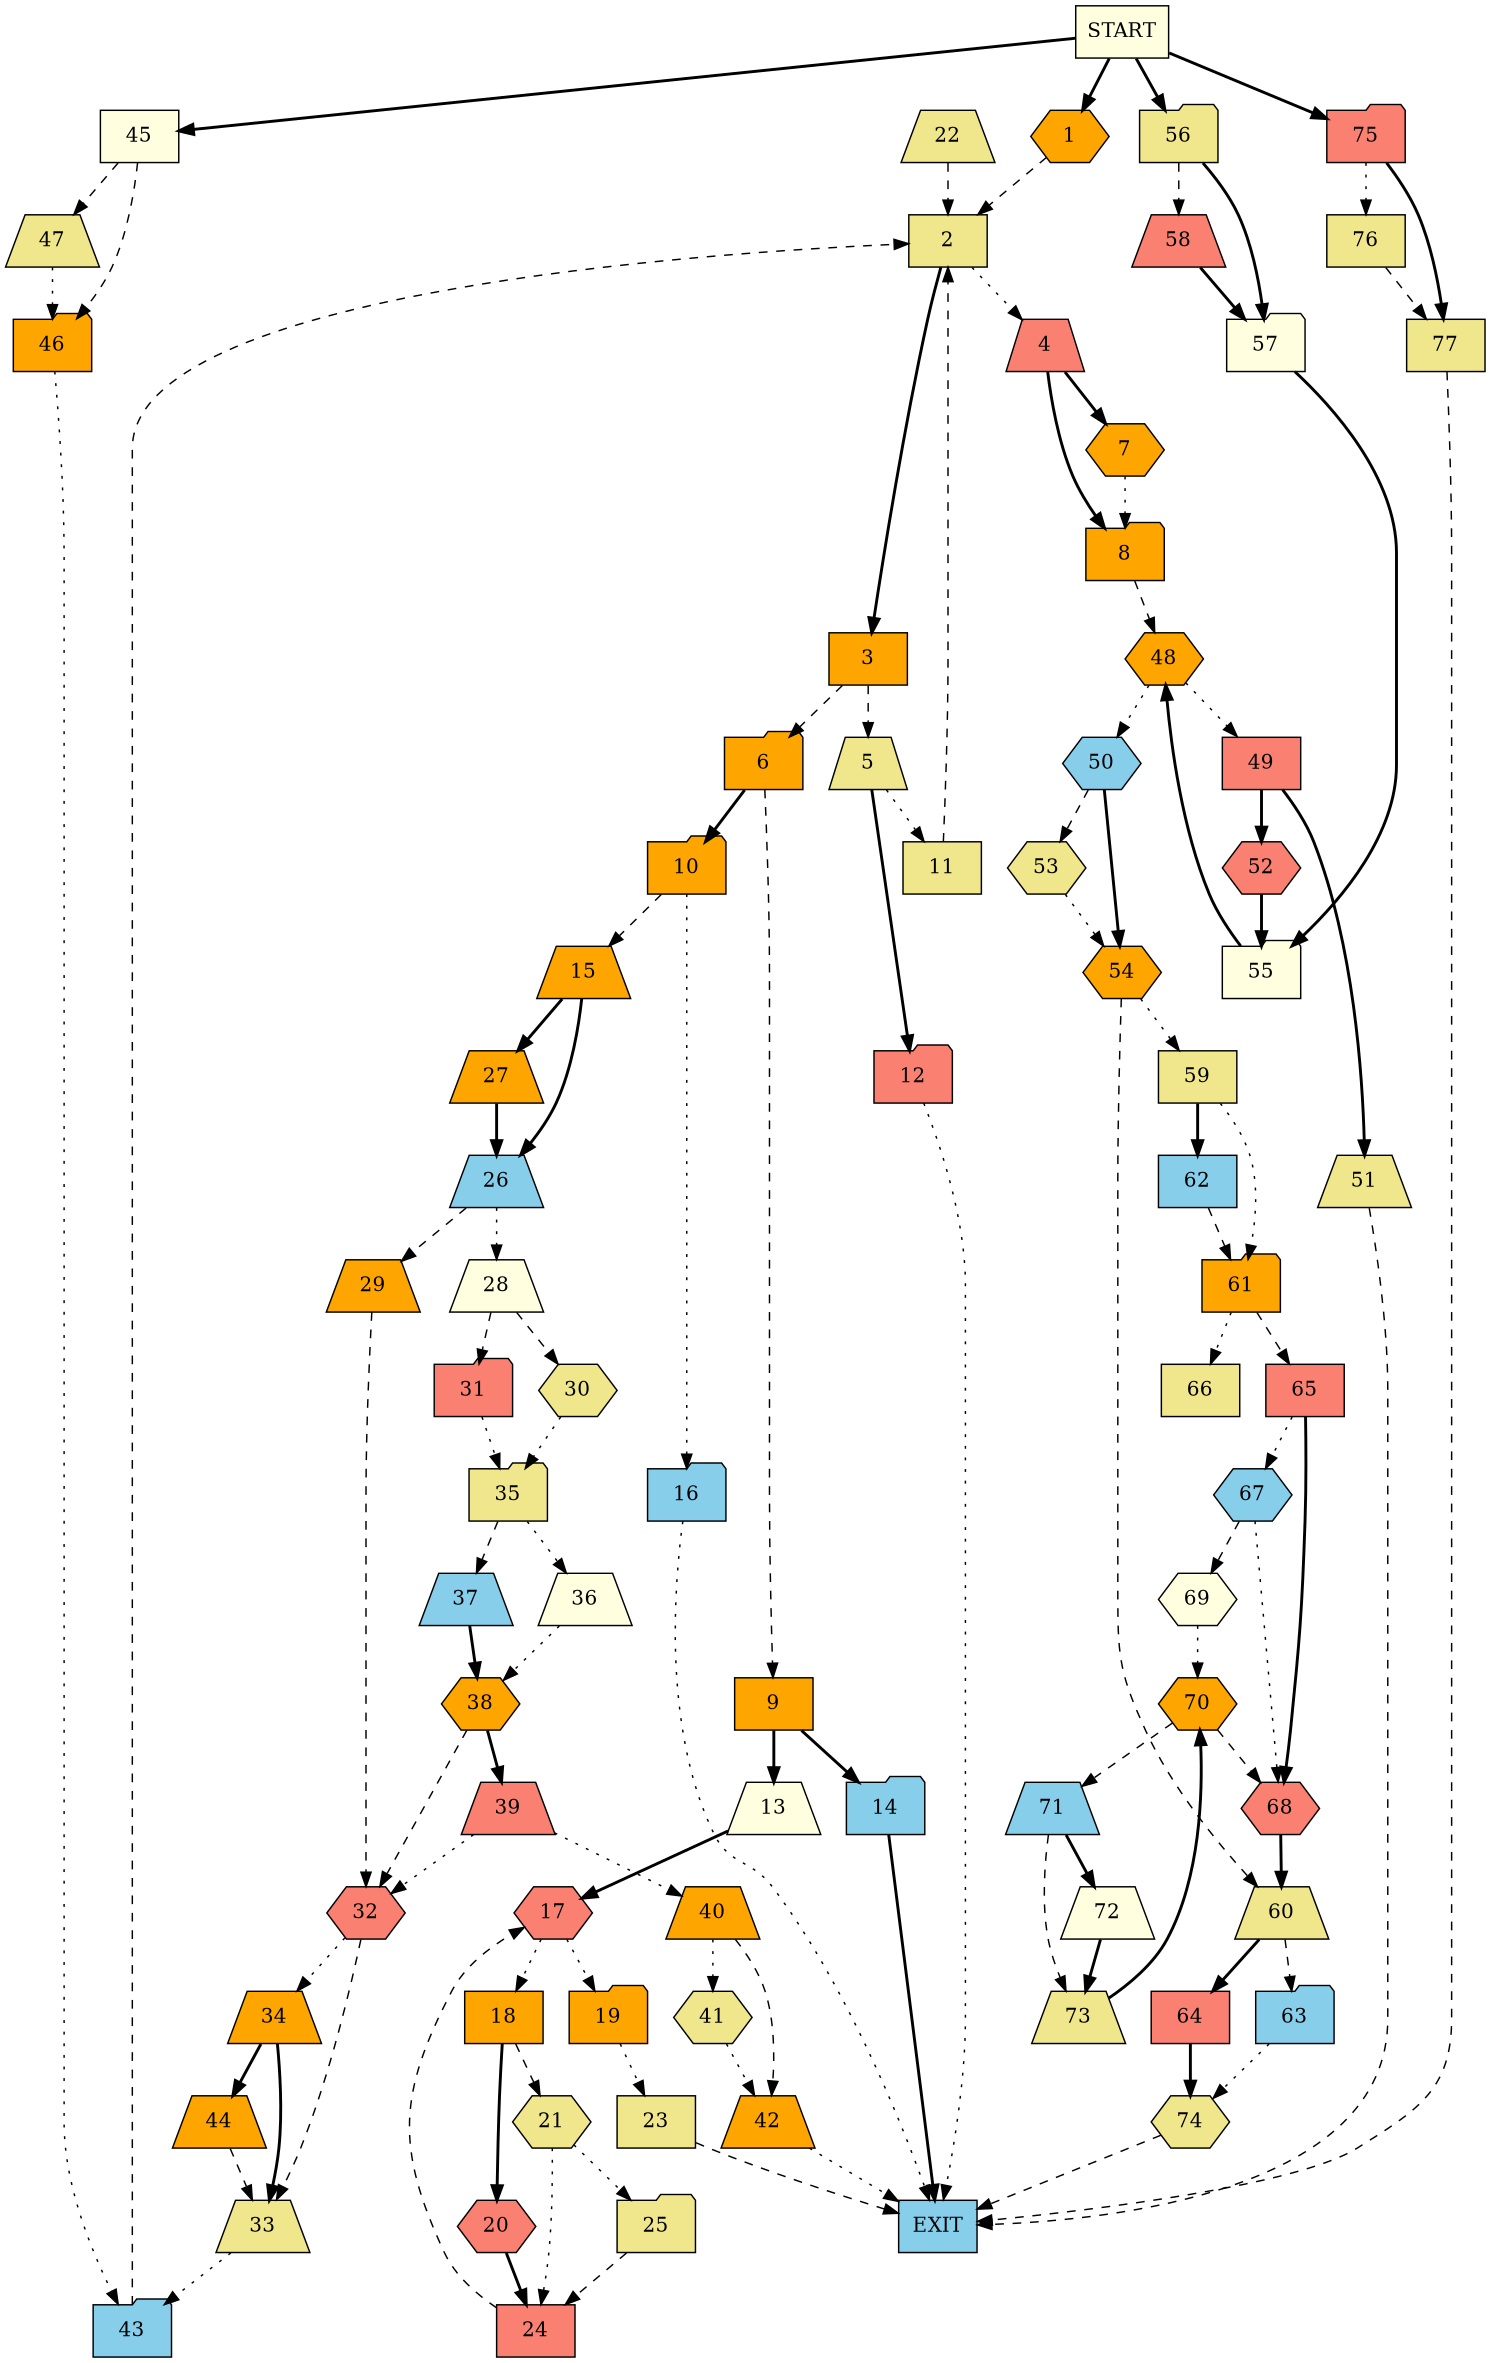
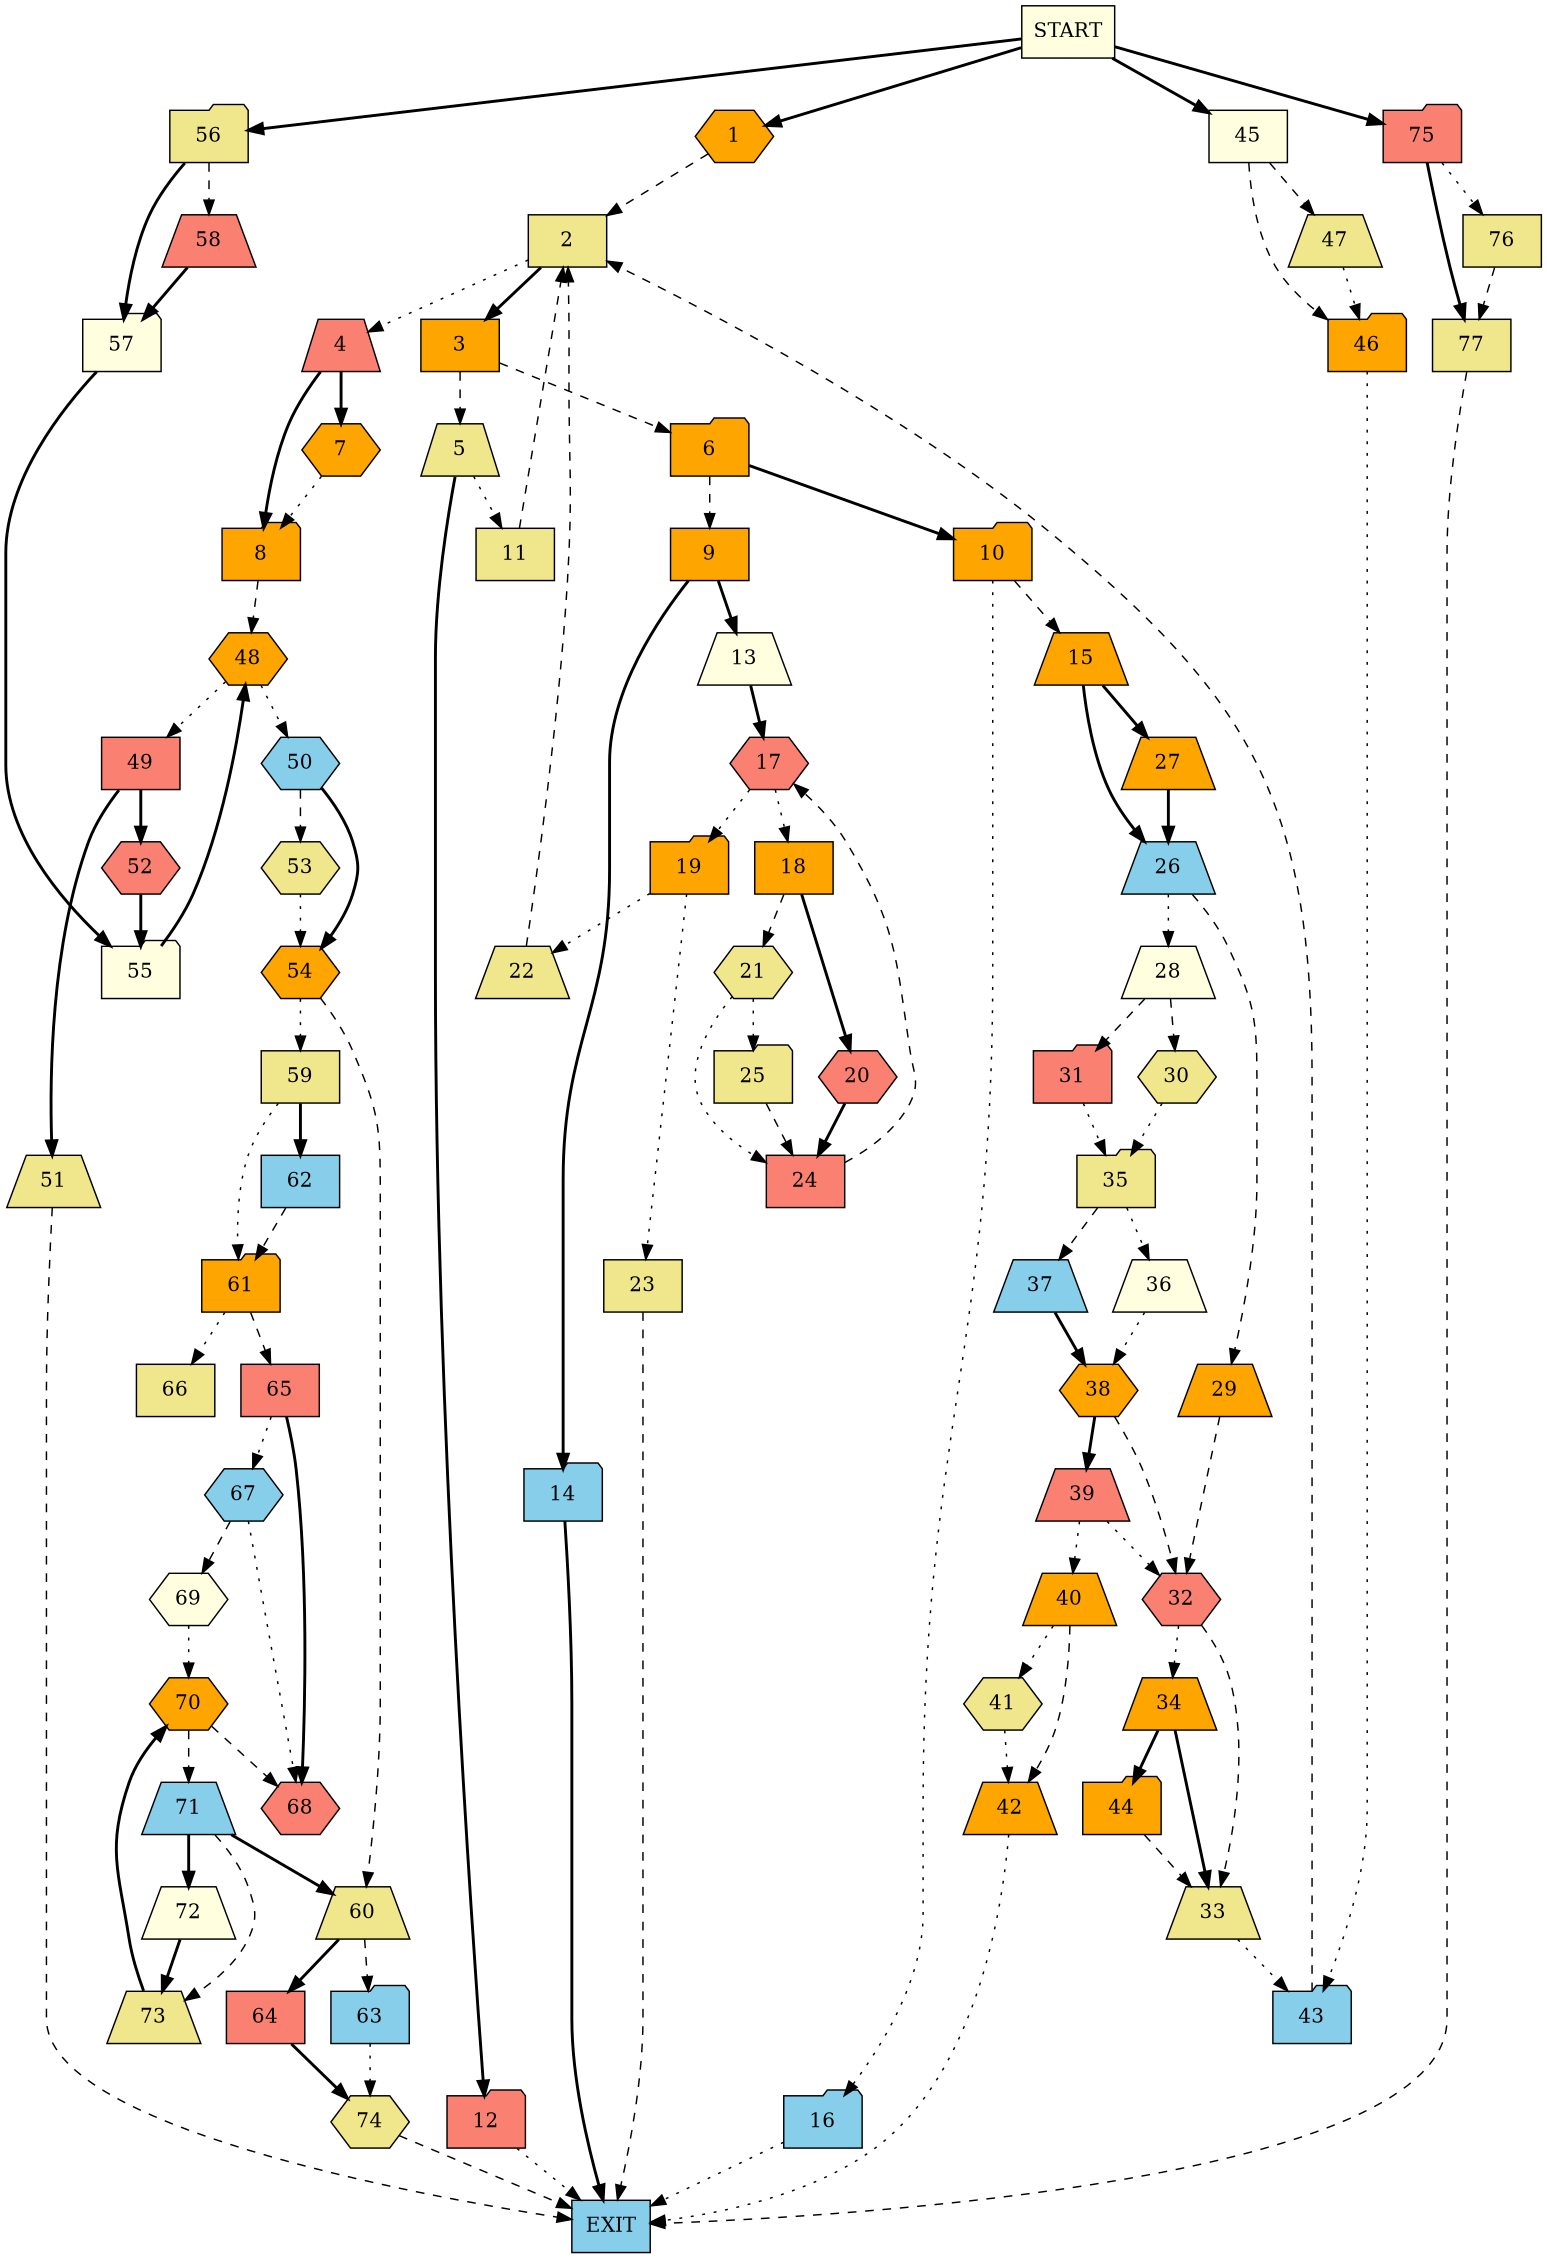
edge "19" -> "22": added
edge "68" -> "60": now "71" -> "60"
node "44": shape trapezium -> folder
